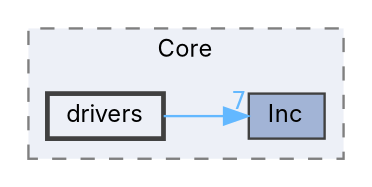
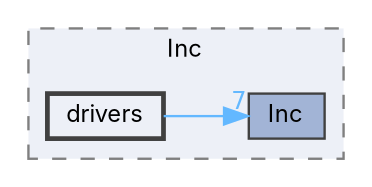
cluster "Core": label "Core" -> "Inc"
